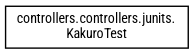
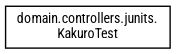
node "controllers.controllers.junits. KakuroTest": label "controllers.controllers.junits. KakuroTest" -> "domain.controllers.junits. KakuroTest"
